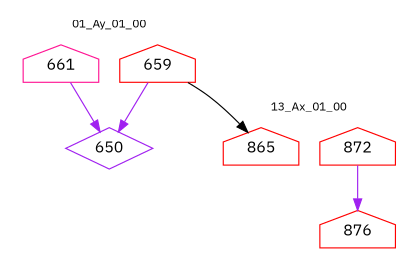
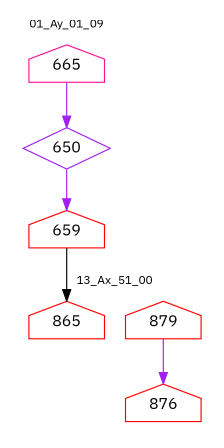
cluster "01_Ay_01_00": label "01_Ay_01_00" -> "01_Ay_01_09"
node "661": label "661" -> "665"
edge "659" -> "650": reversed
cluster "13_Ax_01_00": label "13_Ax_01_00" -> "13_Ax_51_00"
node "872": label "872" -> "879"
